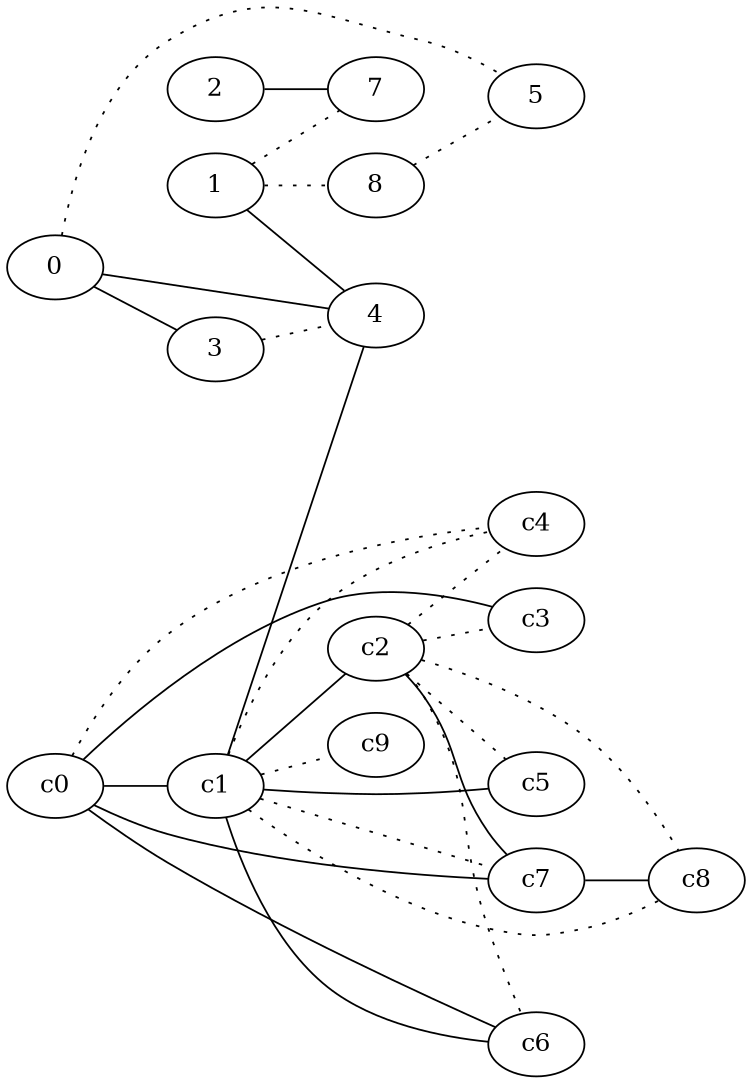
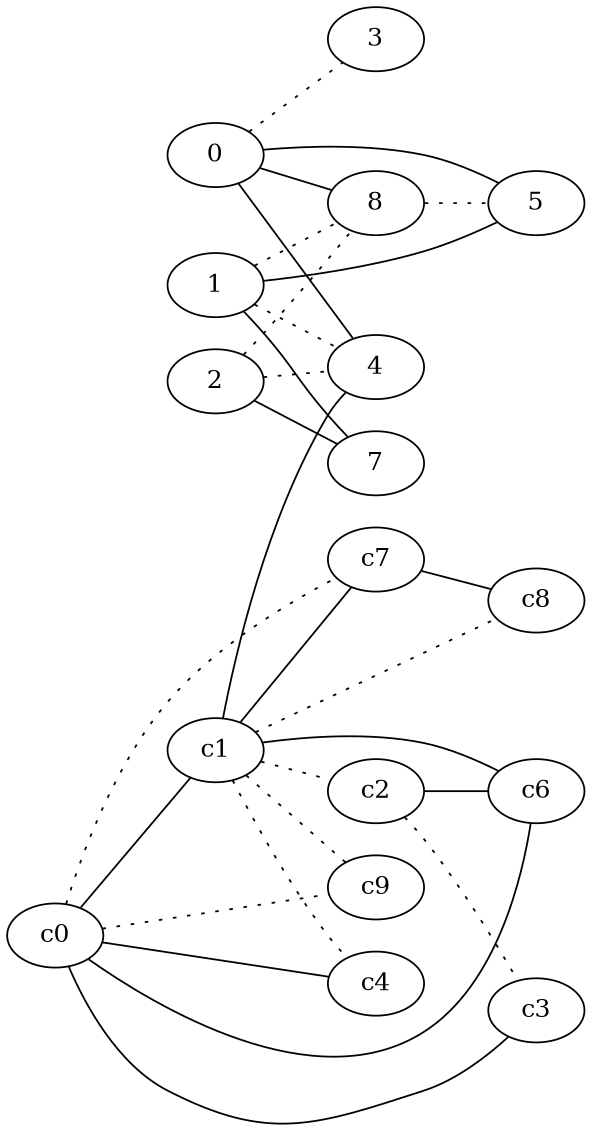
edge "5" -- "0": style dotted -> solid
edge "7" -- "1": style dotted -> solid
edge "0" -- "8": added
edge "1" -- "4": style solid -> dotted
edge "5" -- "1": added
edge "8" -- "2": added
edge "0" -- "3": style solid -> dotted
edge "4" -- "3": now "4" -- "2"
edge "c4" -- "c0": style dotted -> solid
edge "c4" -- "c2": removed
edge "c2" -- "c1": style solid -> dotted
edge "c2" -- "c8": removed
node "c5": removed
edge "c2" -- "c7": removed
edge "c1" -- "c7": style dotted -> solid
edge "c2" -- "c6": style dotted -> solid
edge "c0" -- "c7": style solid -> dotted
edge "c9" -- "c0": added
